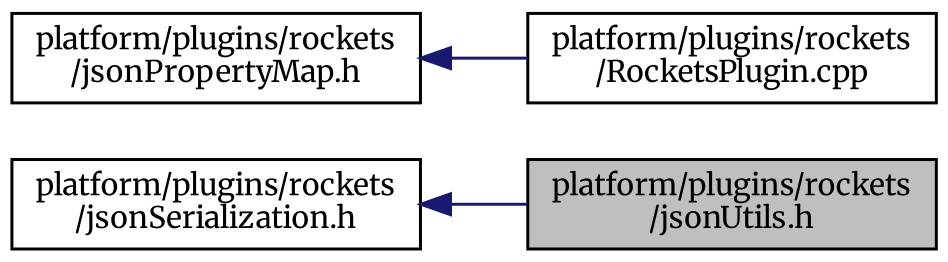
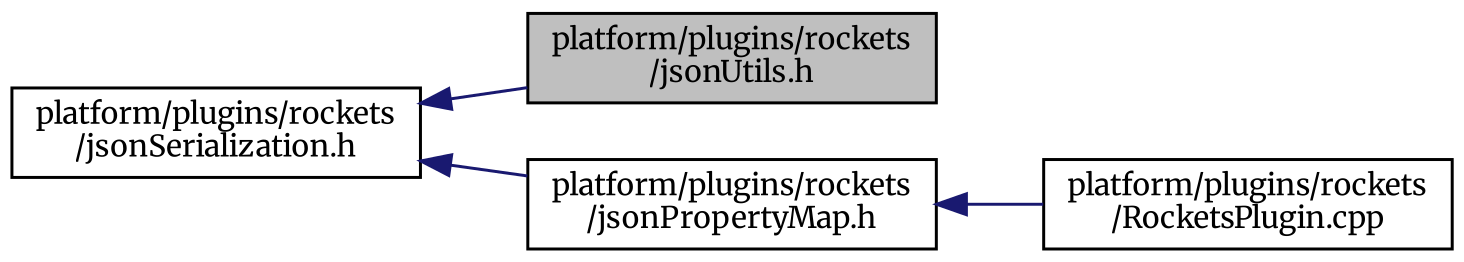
edge "platform/plugins/rockets /jsonPropertyMap.h" -> "platform/plugins/rockets /jsonSerialization.h": added
